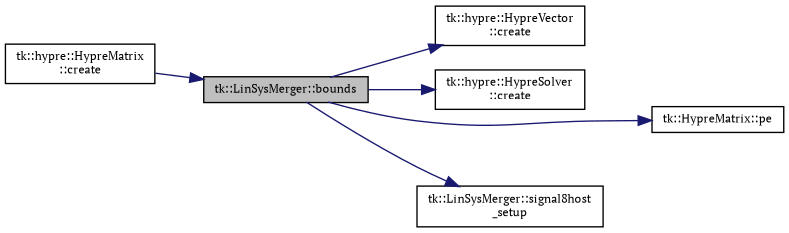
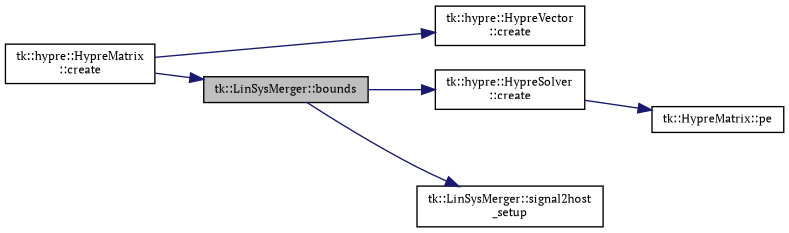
edge "tk::LinSysMerger::bounds" -> "tk::hypre::HypreVector ::create": now "tk::hypre::HypreMatrix ::create" -> "tk::hypre::HypreVector ::create"
edge "tk::LinSysMerger::bounds" -> "tk::HypreMatrix::pe": now "tk::hypre::HypreSolver ::create" -> "tk::HypreMatrix::pe"
node "tk::LinSysMerger::signal8host _setup": label "tk::LinSysMerger::signal8host _setup" -> "tk::LinSysMerger::signal2host _setup"
